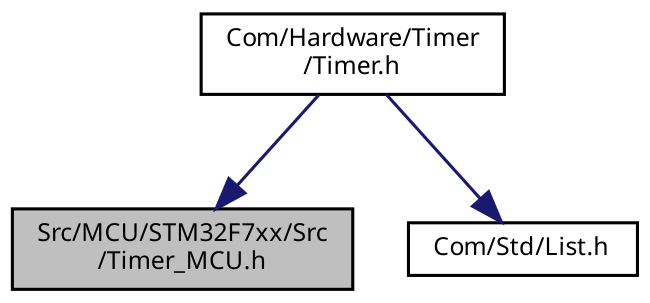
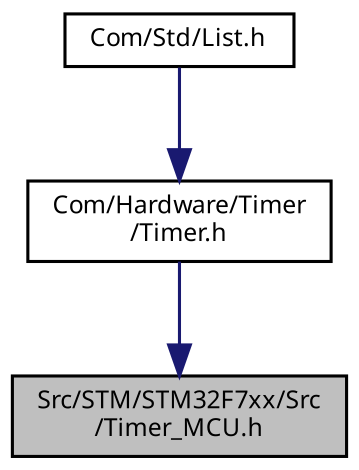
edge "Com/Hardware/Timer /Timer.h" -> "Com/Std/List.h": reversed
node "Src/MCU/STM32F7xx/Src /Timer_MCU.h": label "Src/MCU/STM32F7xx/Src /Timer_MCU.h" -> "Src/STM/STM32F7xx/Src /Timer_MCU.h"
